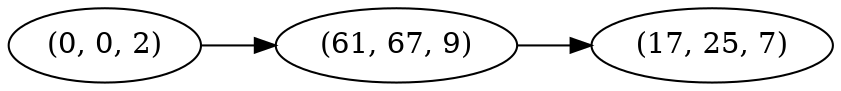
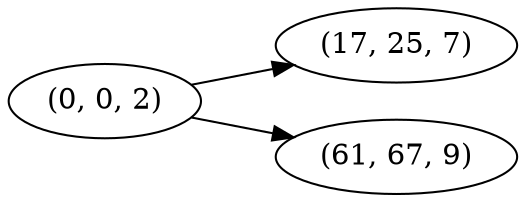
edge "(61, 67, 9)" -> "(17, 25, 7)": now "(0, 0, 2)" -> "(17, 25, 7)"
